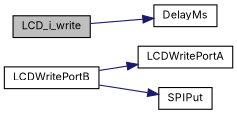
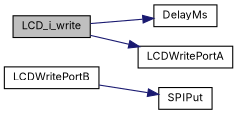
edge "LCDWritePortB" -> "LCDWritePortA": now "LCD_i_write" -> "LCDWritePortA"
